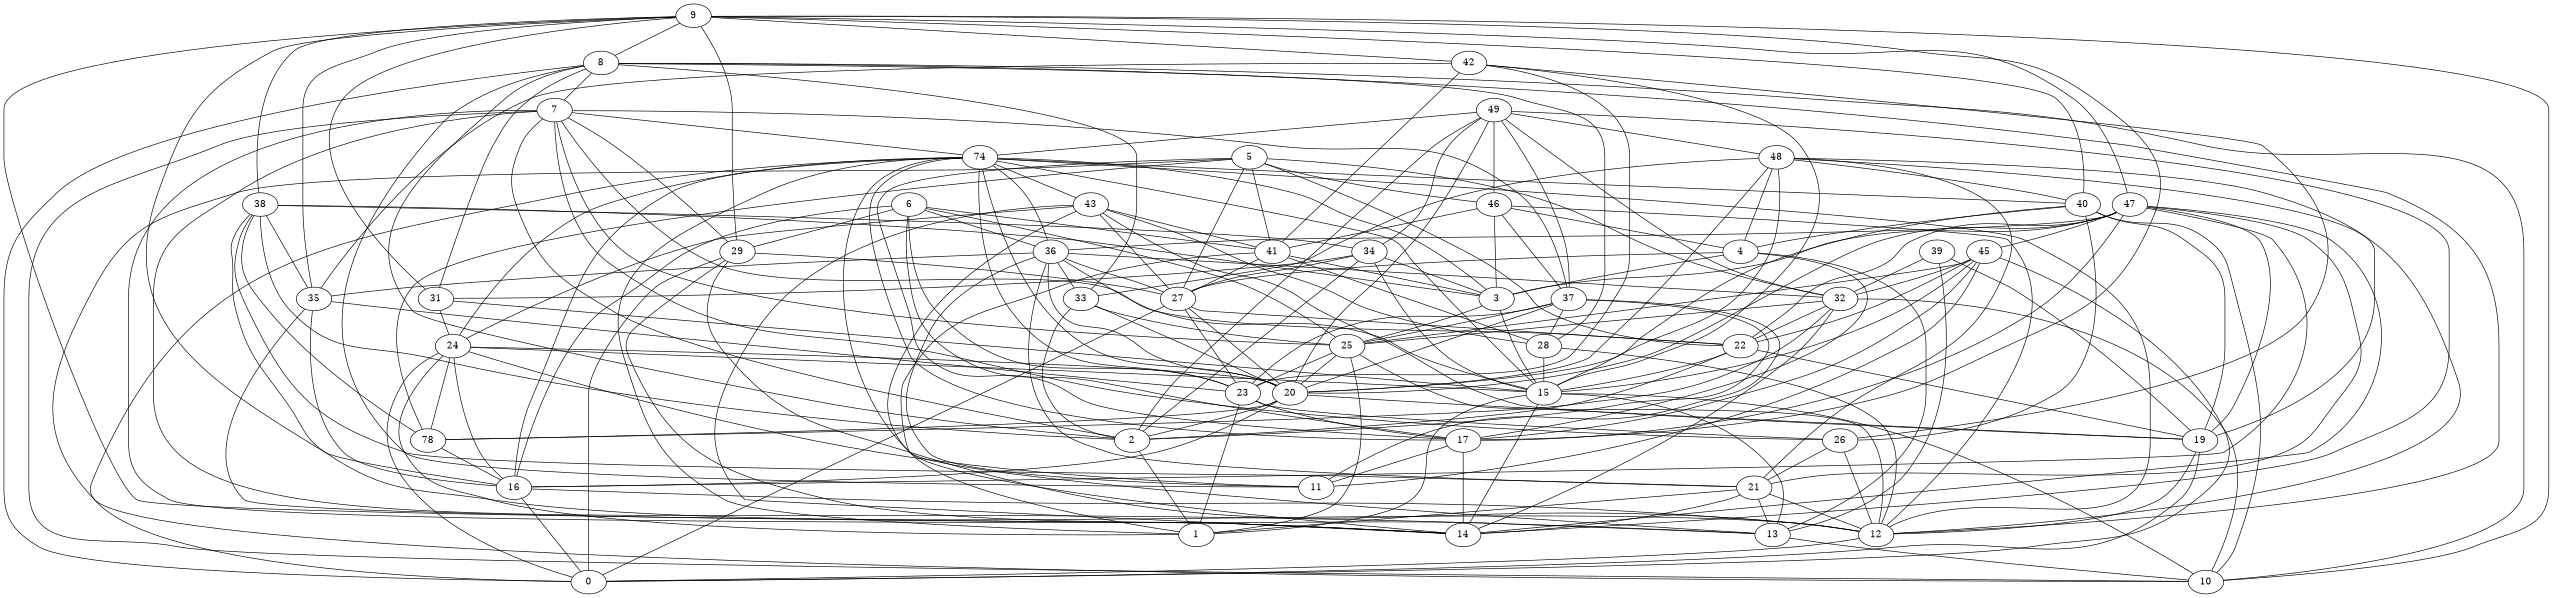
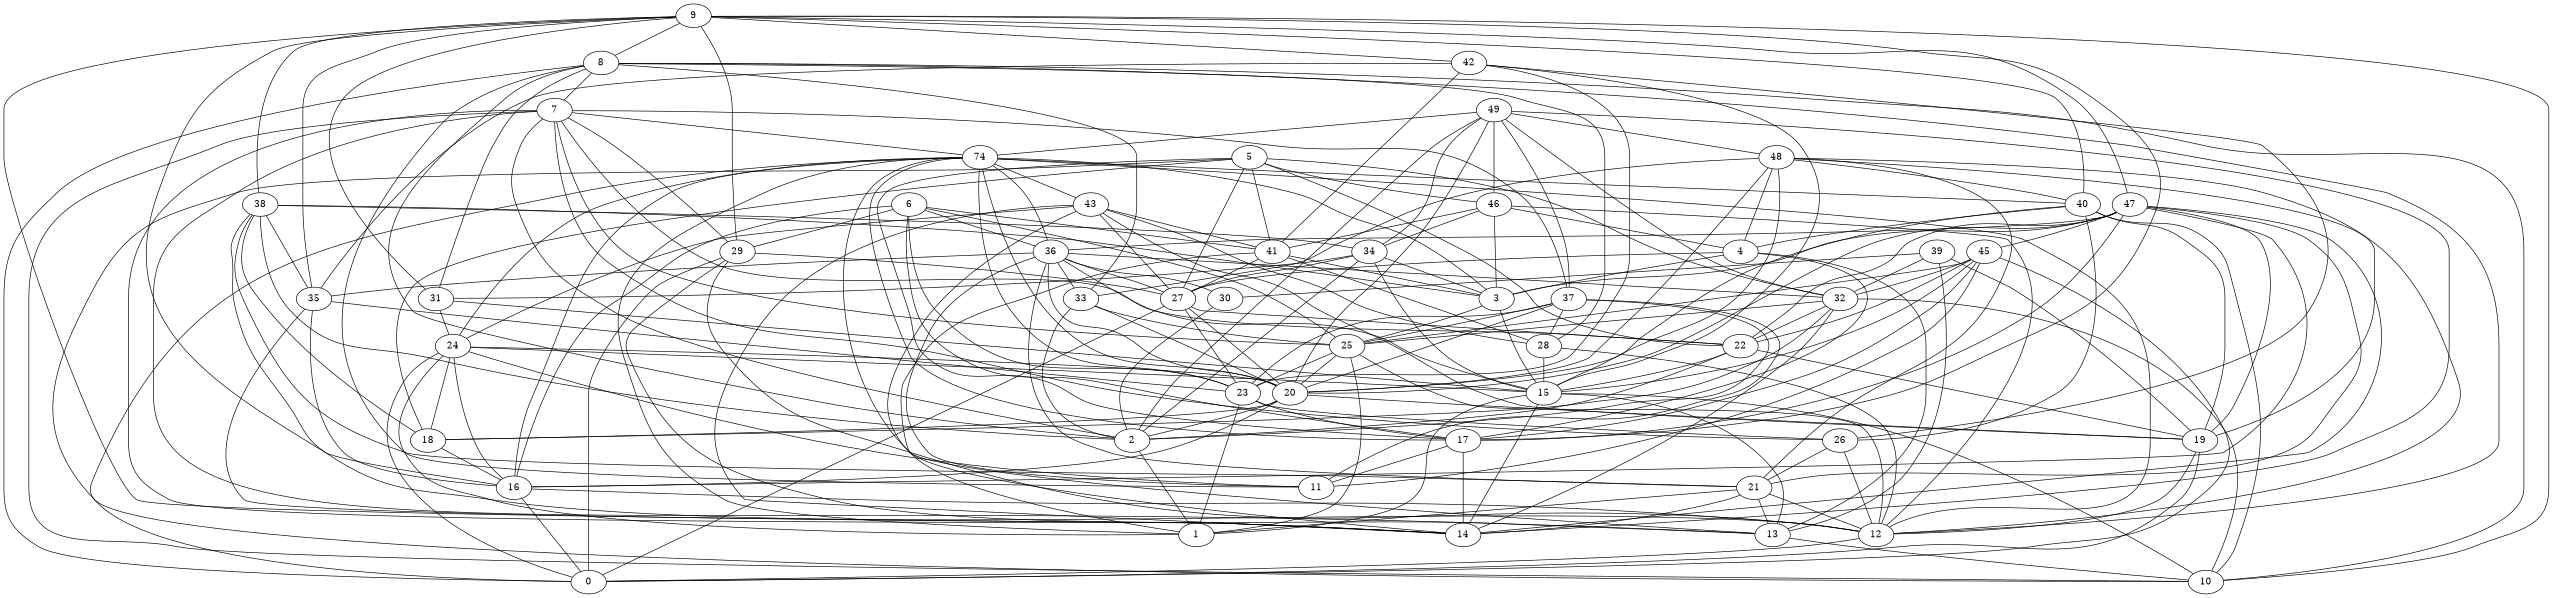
edge "74" -- "15": removed
edge "46" -- "37": now "46" -- "34"
node "30": added
node "78": label "78" -> "18"
